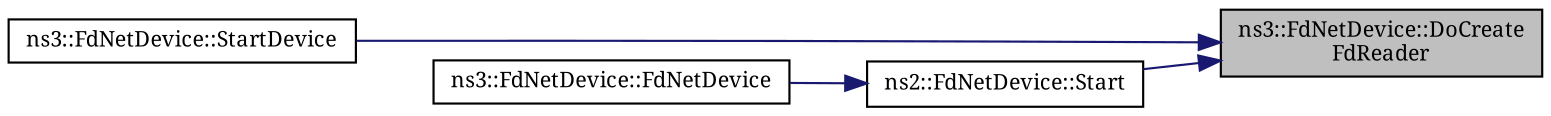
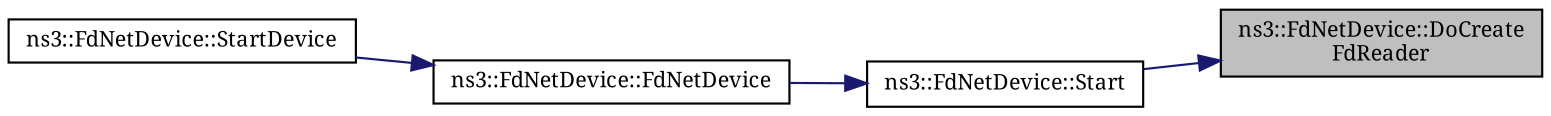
edge "ns3::FdNetDevice::StartDevice" -> "ns3::FdNetDevice::DoCreate FdReader": now "ns3::FdNetDevice::StartDevice" -> "ns3::FdNetDevice::FdNetDevice"
node "ns2::FdNetDevice::Start": label "ns2::FdNetDevice::Start" -> "ns3::FdNetDevice::Start"
